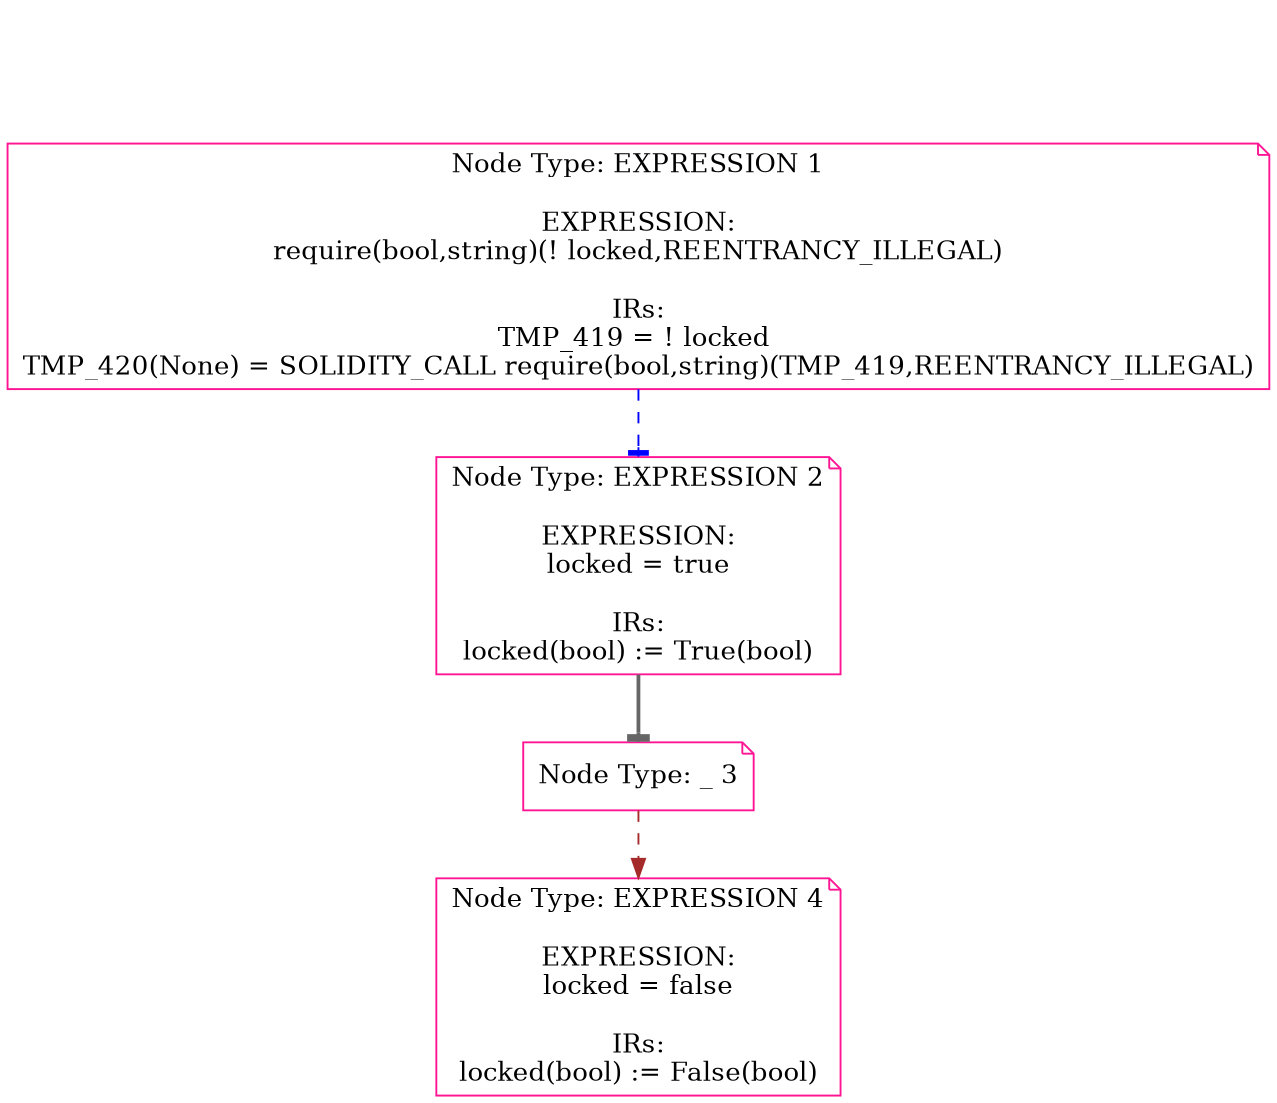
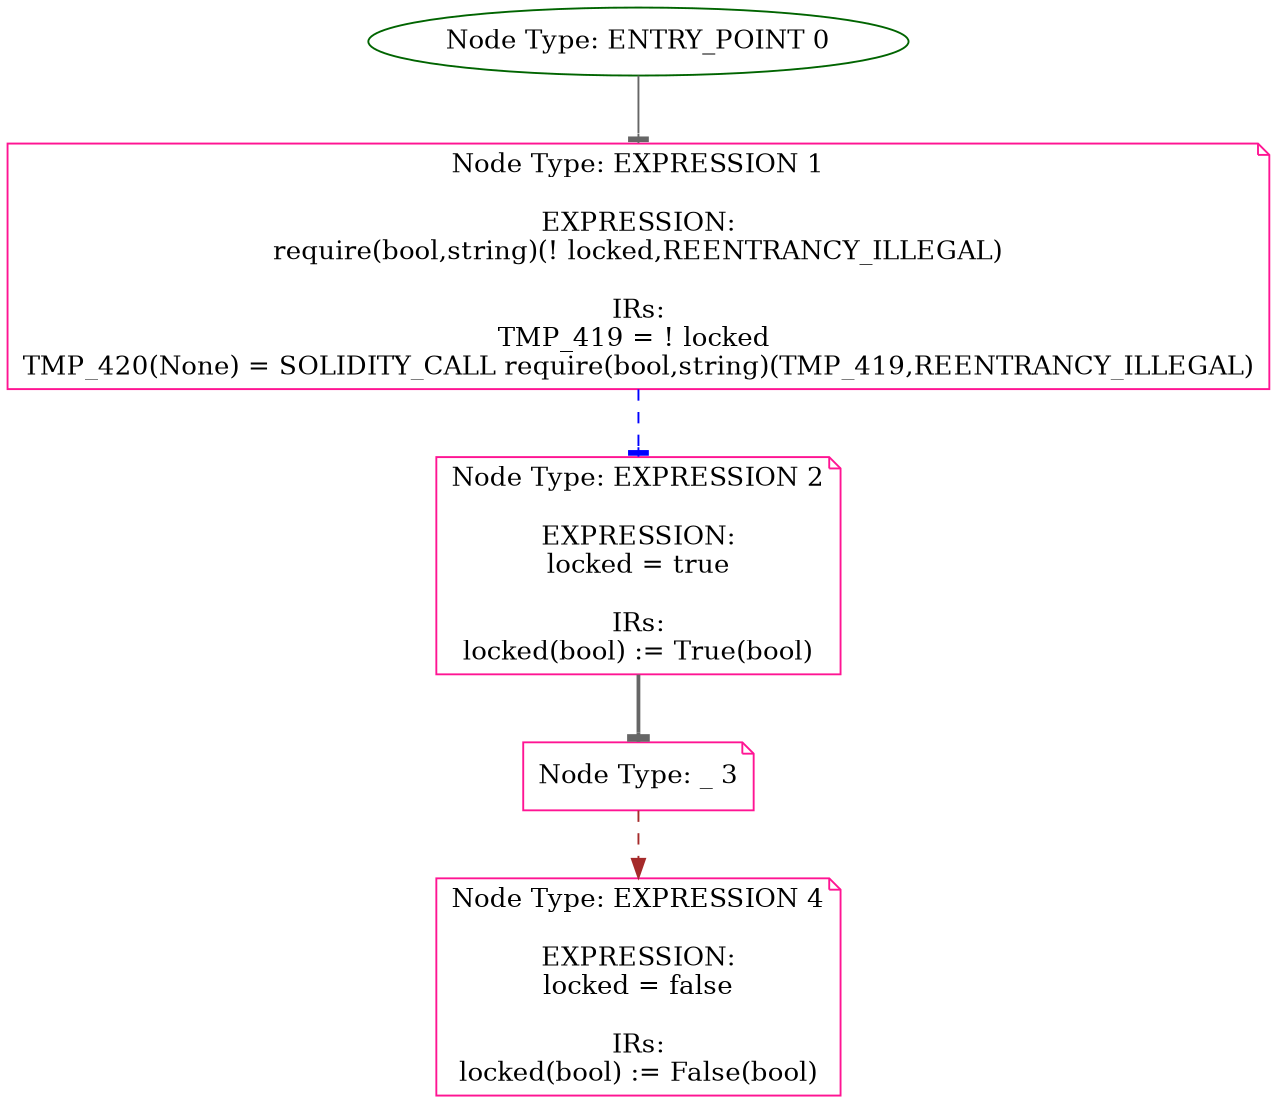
node "Node Type: ENTRY_POINT 0": added
